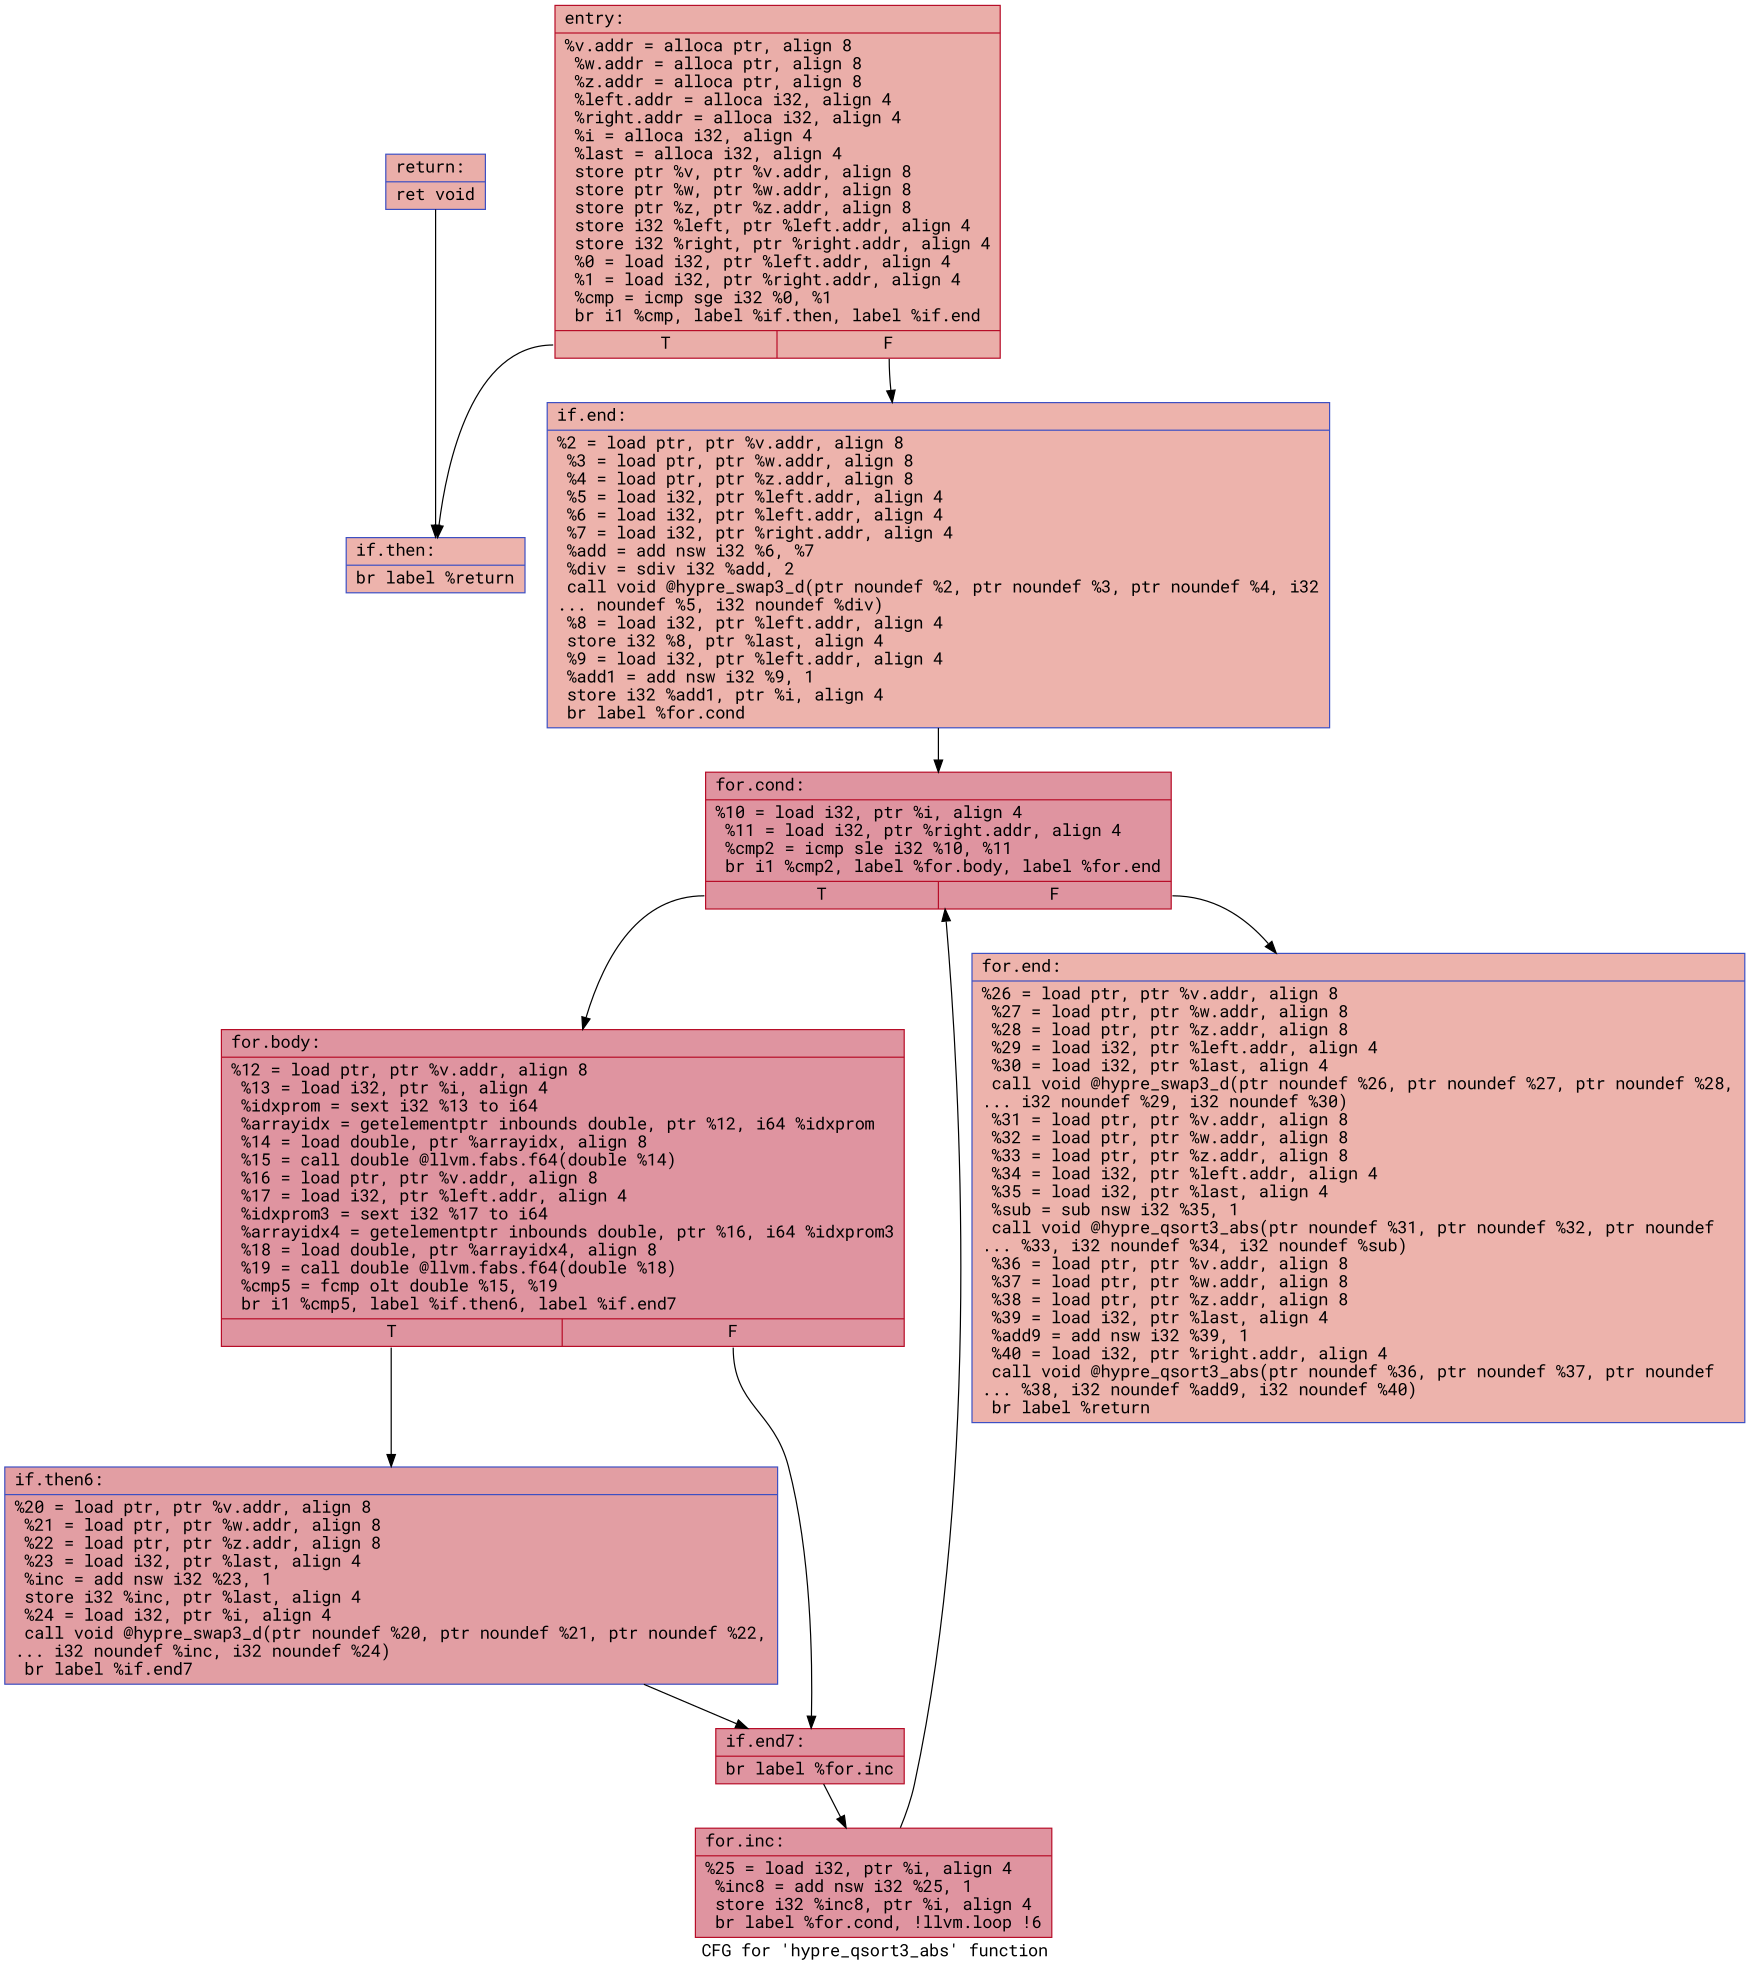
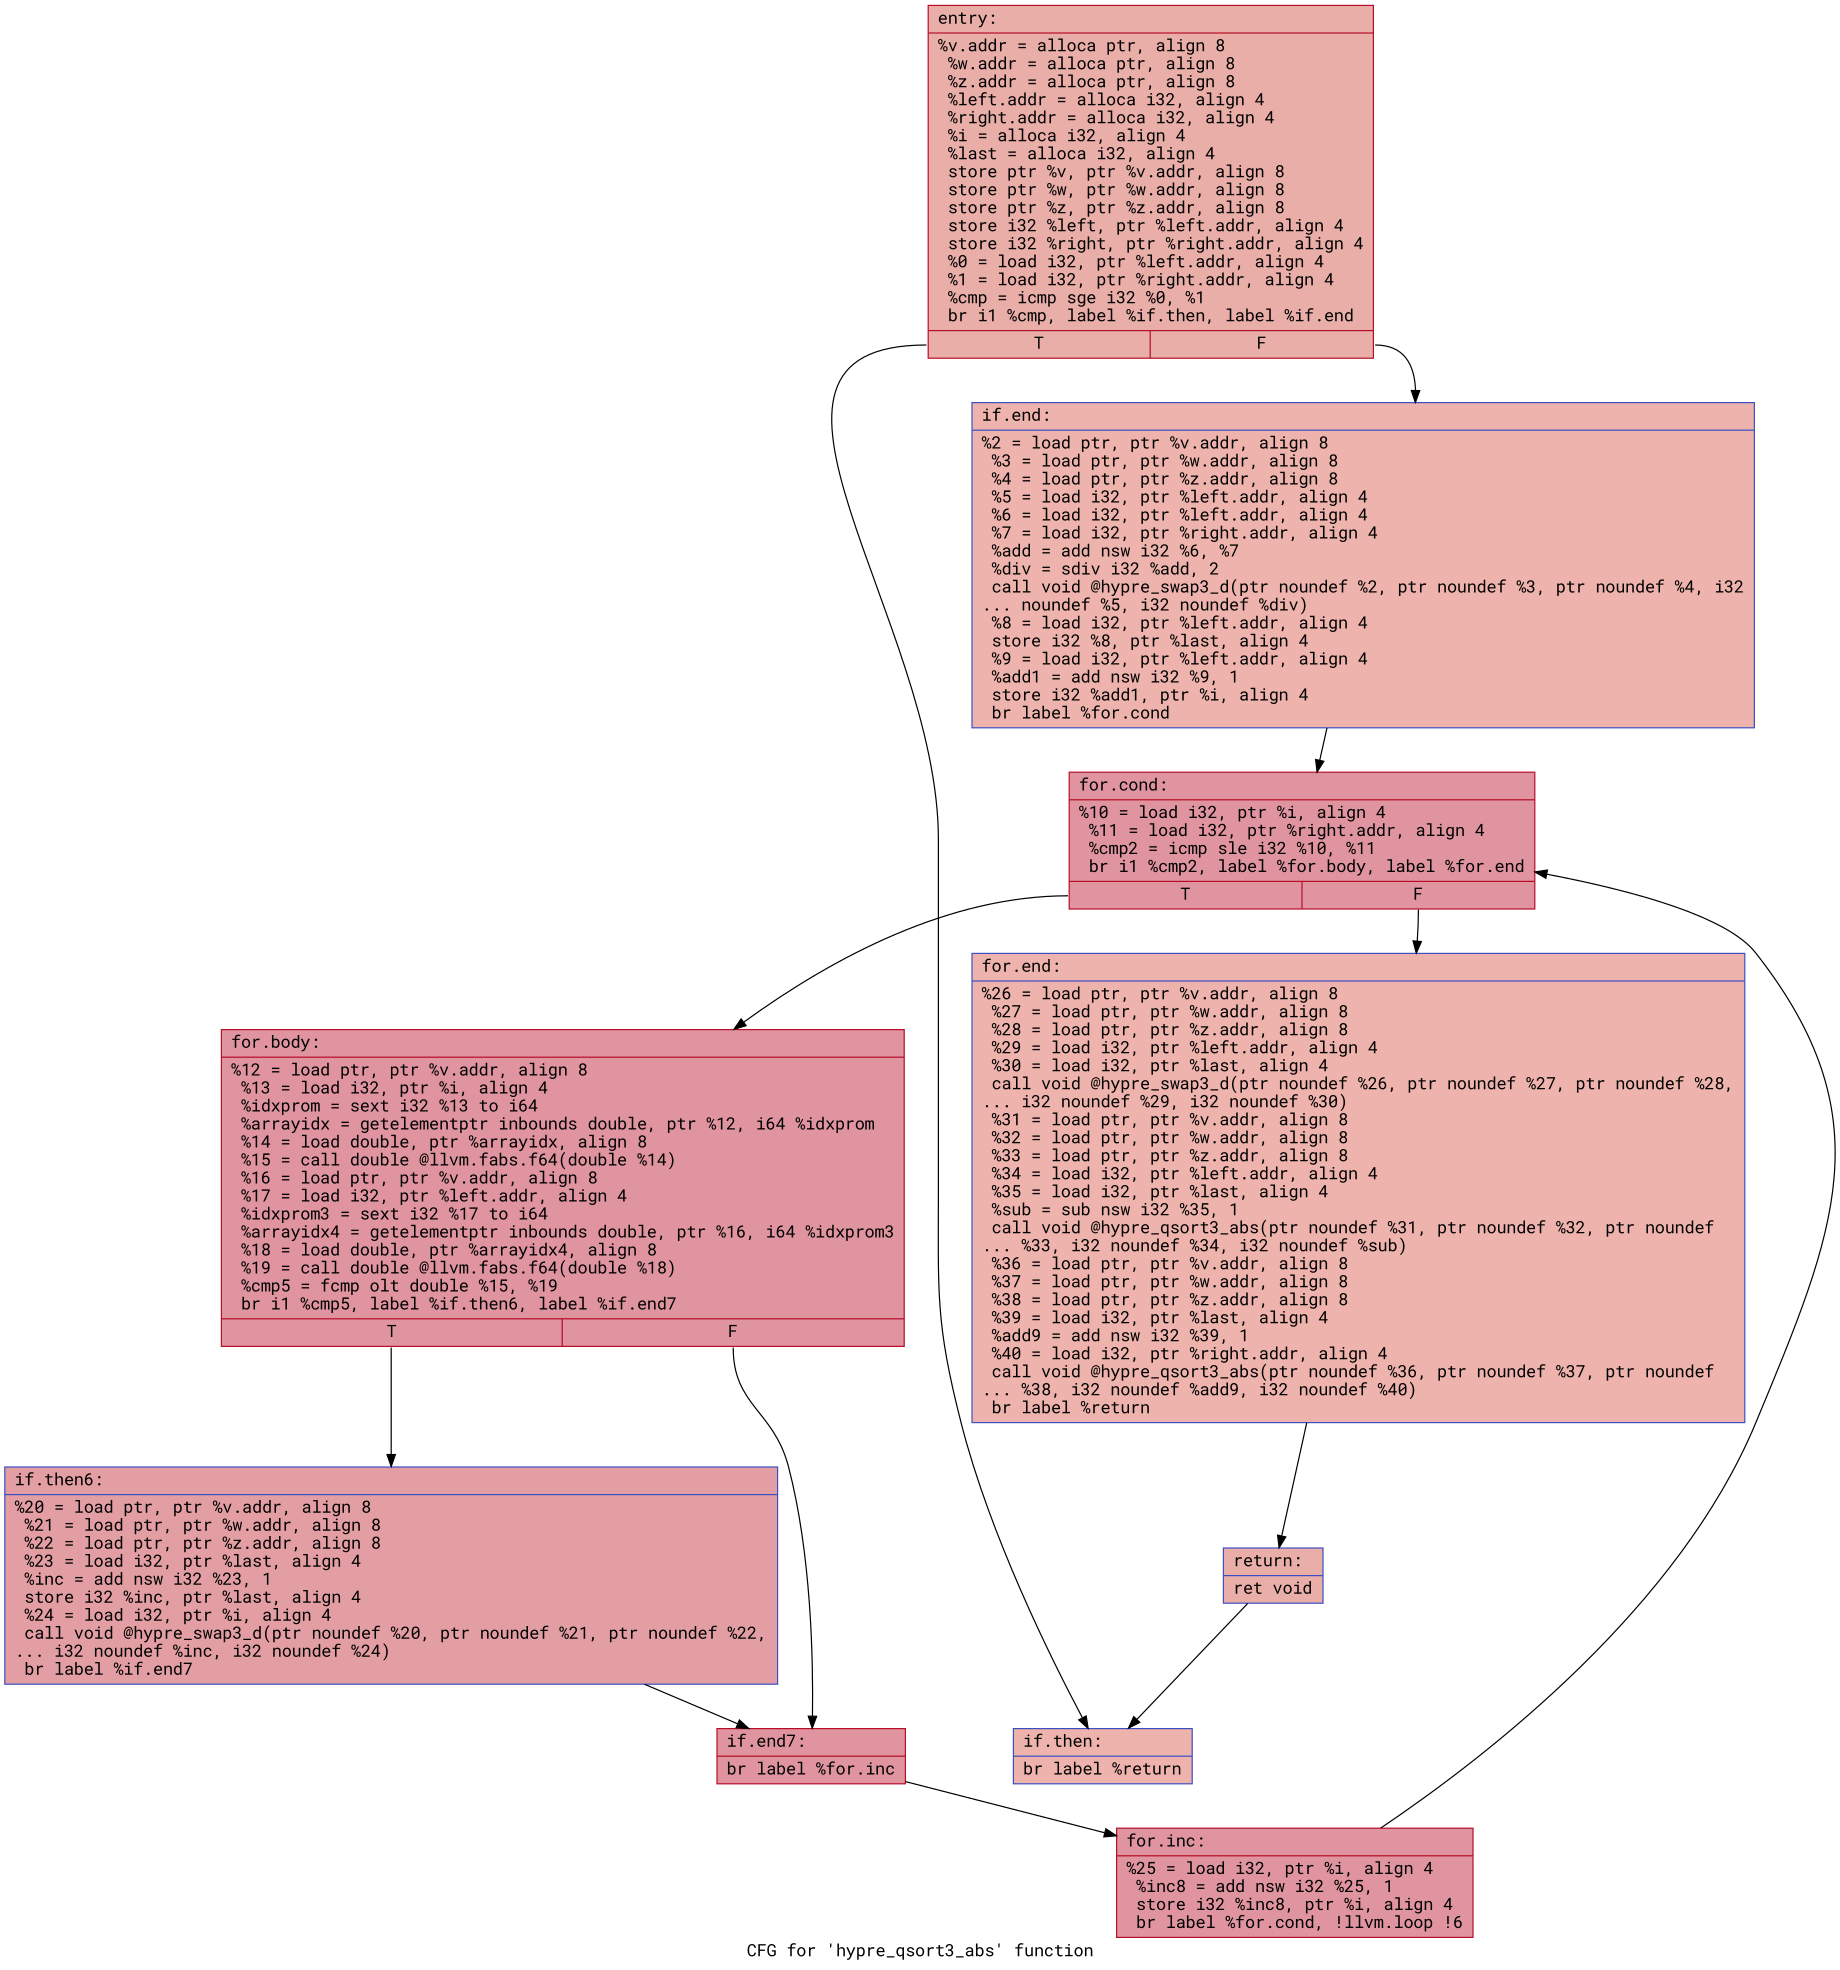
edge "for.end:" -> "return:": added
